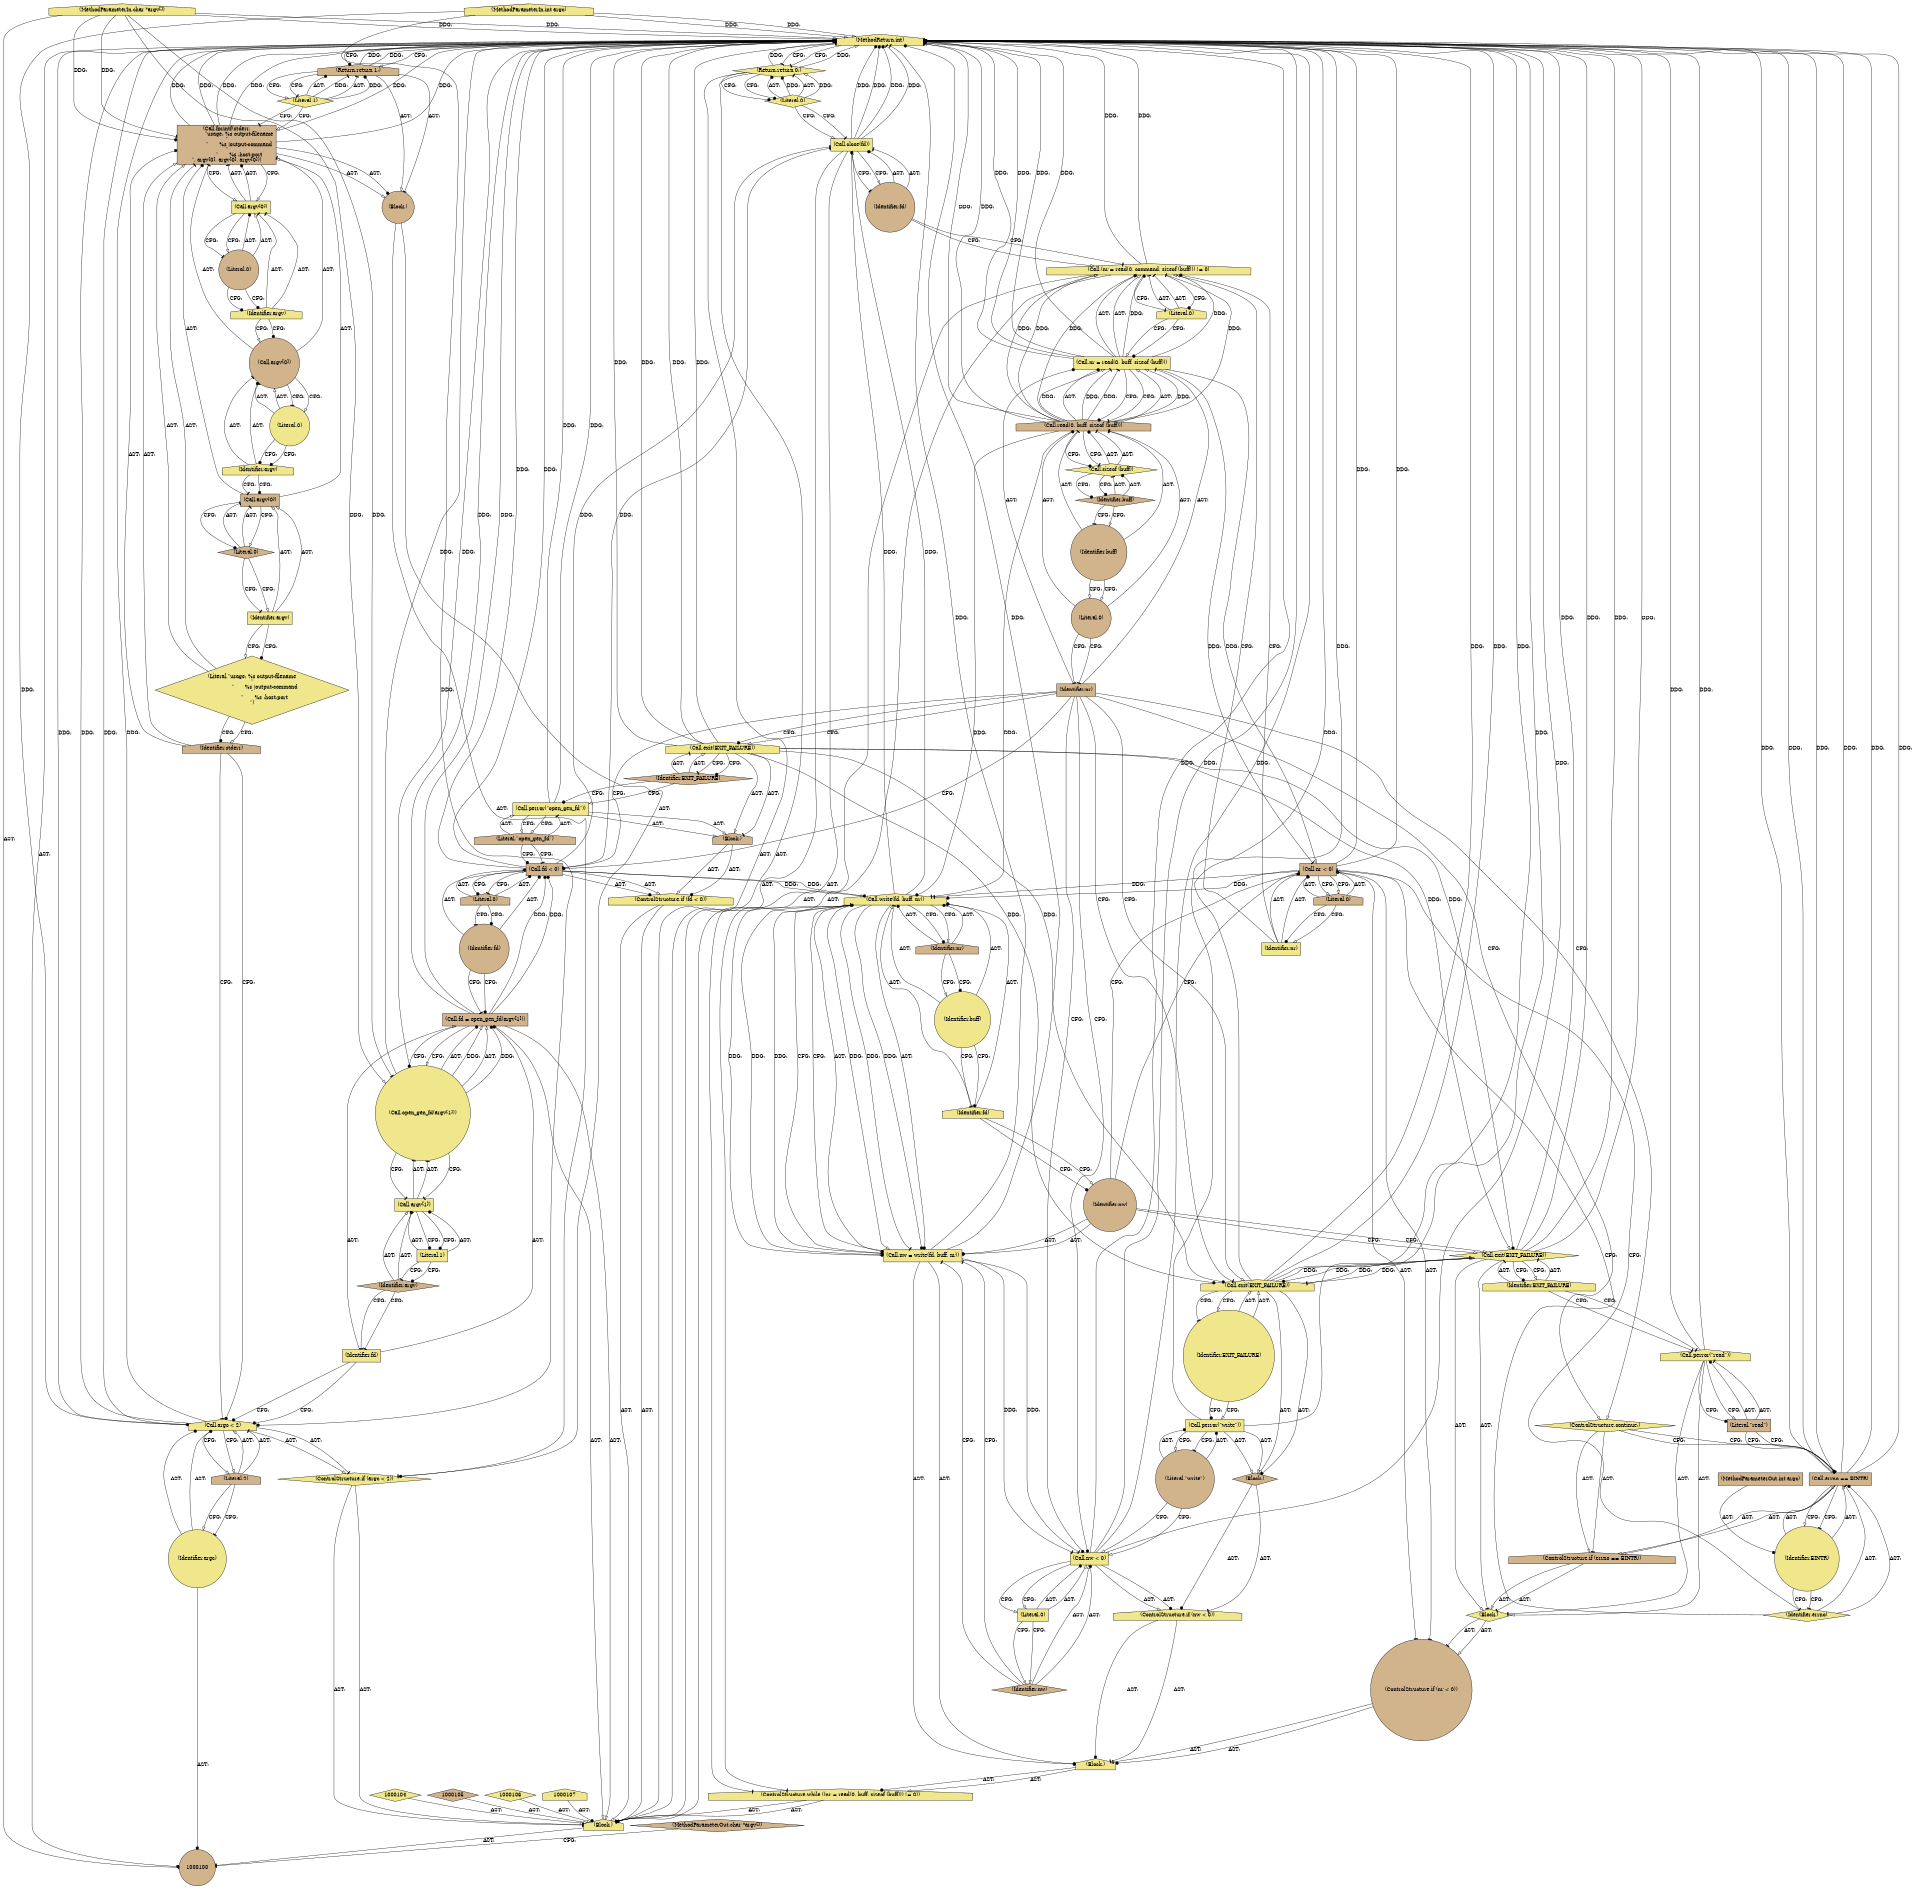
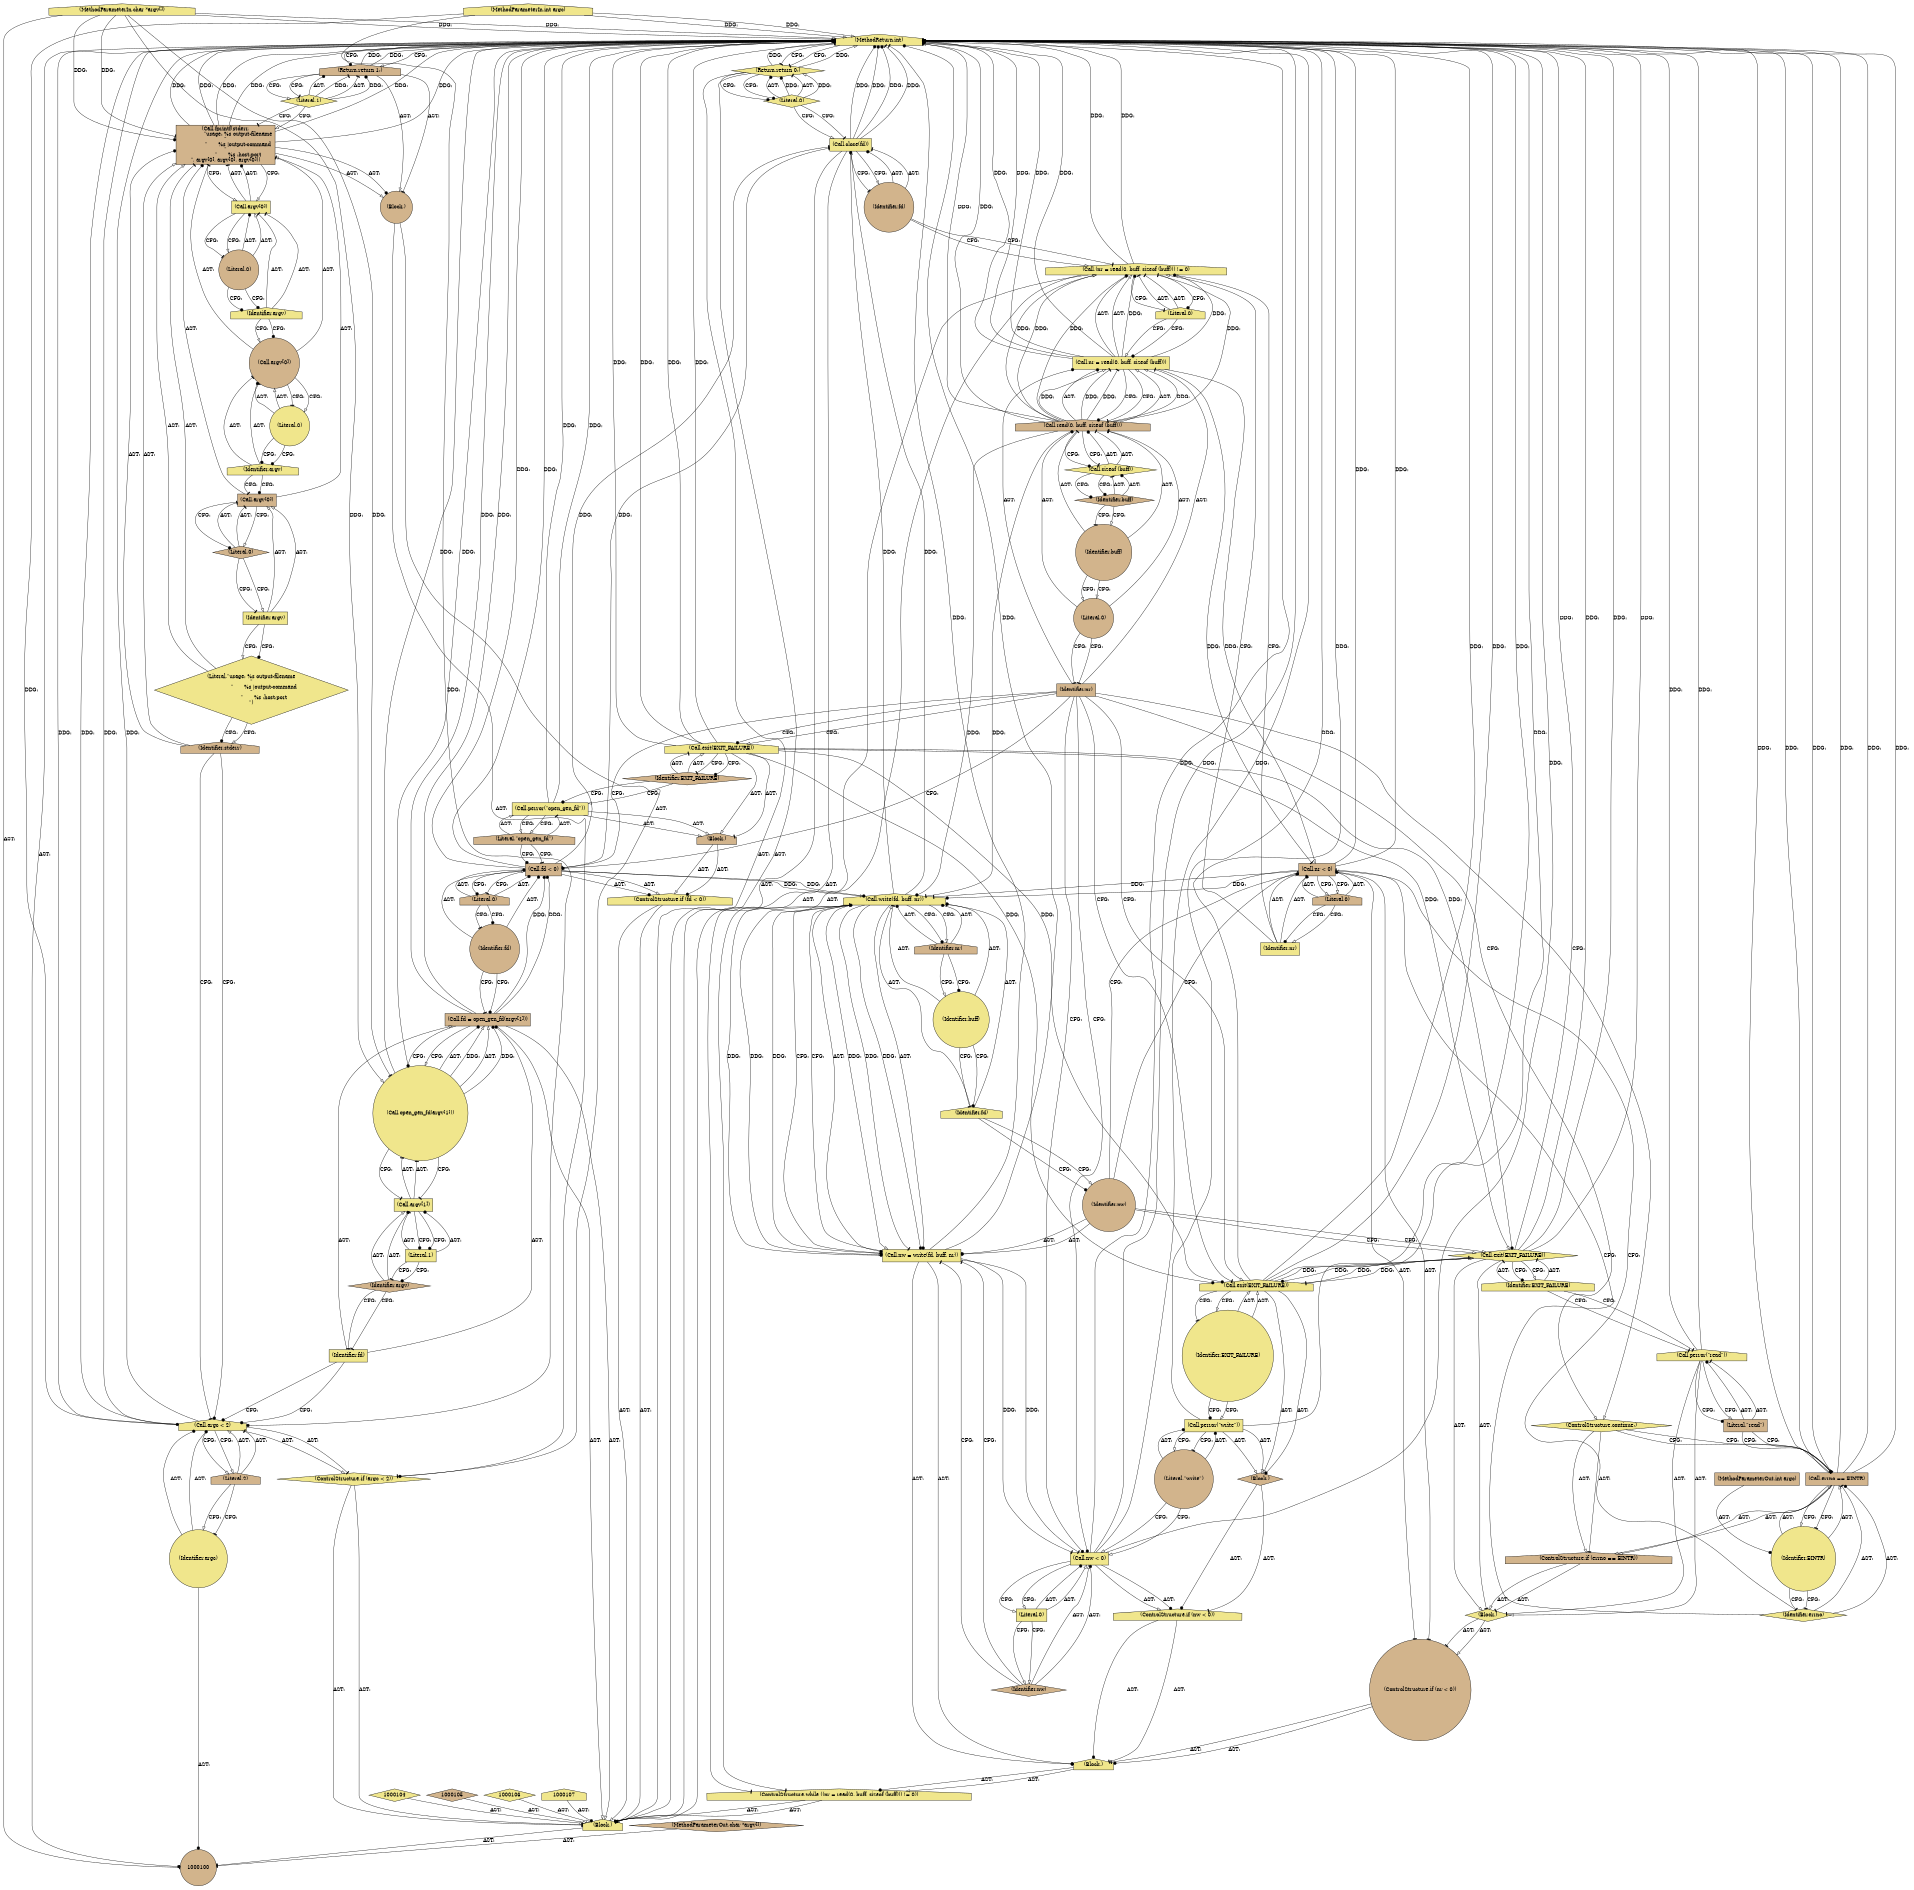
node "(Call,(nr = read(0, command, sizeof (buff))) != 0)": label "(Call,(nr = read(0, command, sizeof (buff))) != 0)" -> "(Call,(nr = read(0, buff, sizeof (buff))) != 0)"
edge "(MethodParameterOut,char *argv[])" -> "1000100": label "CFG: " -> "AST: "
